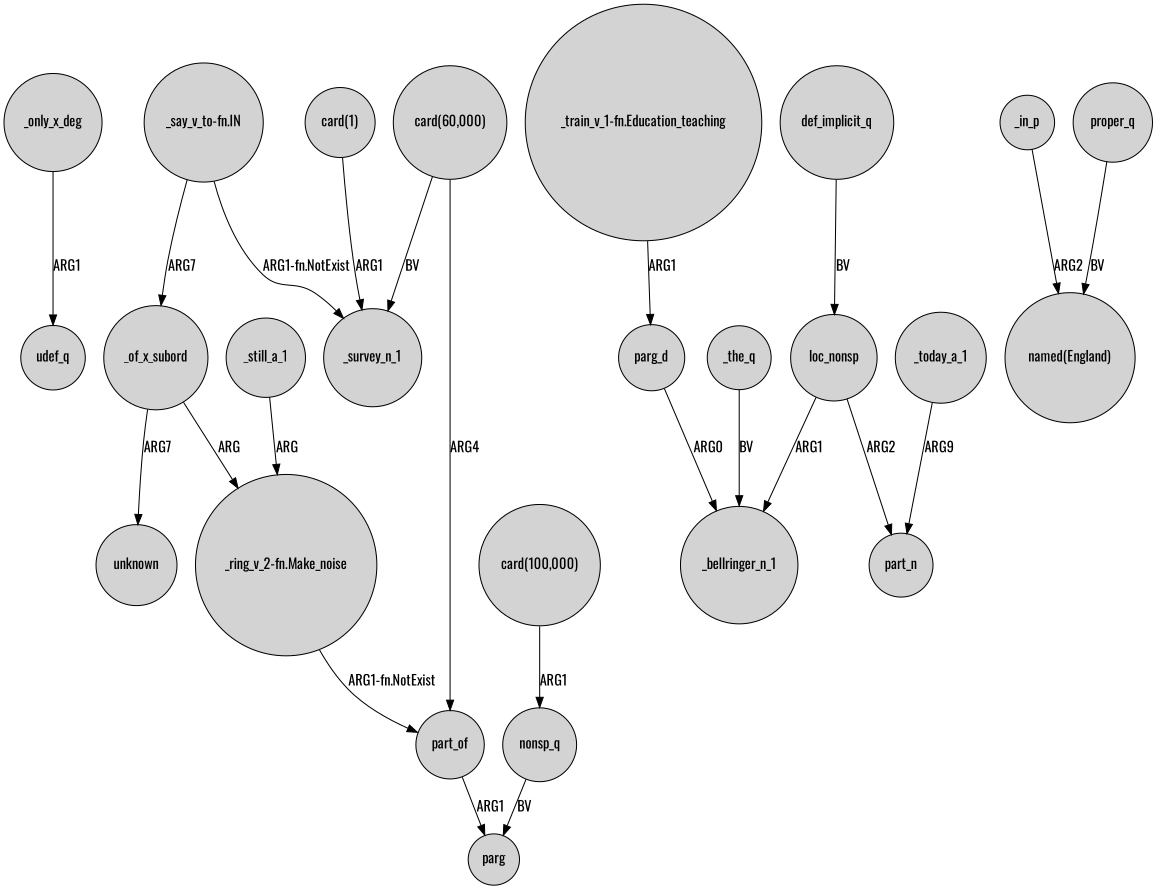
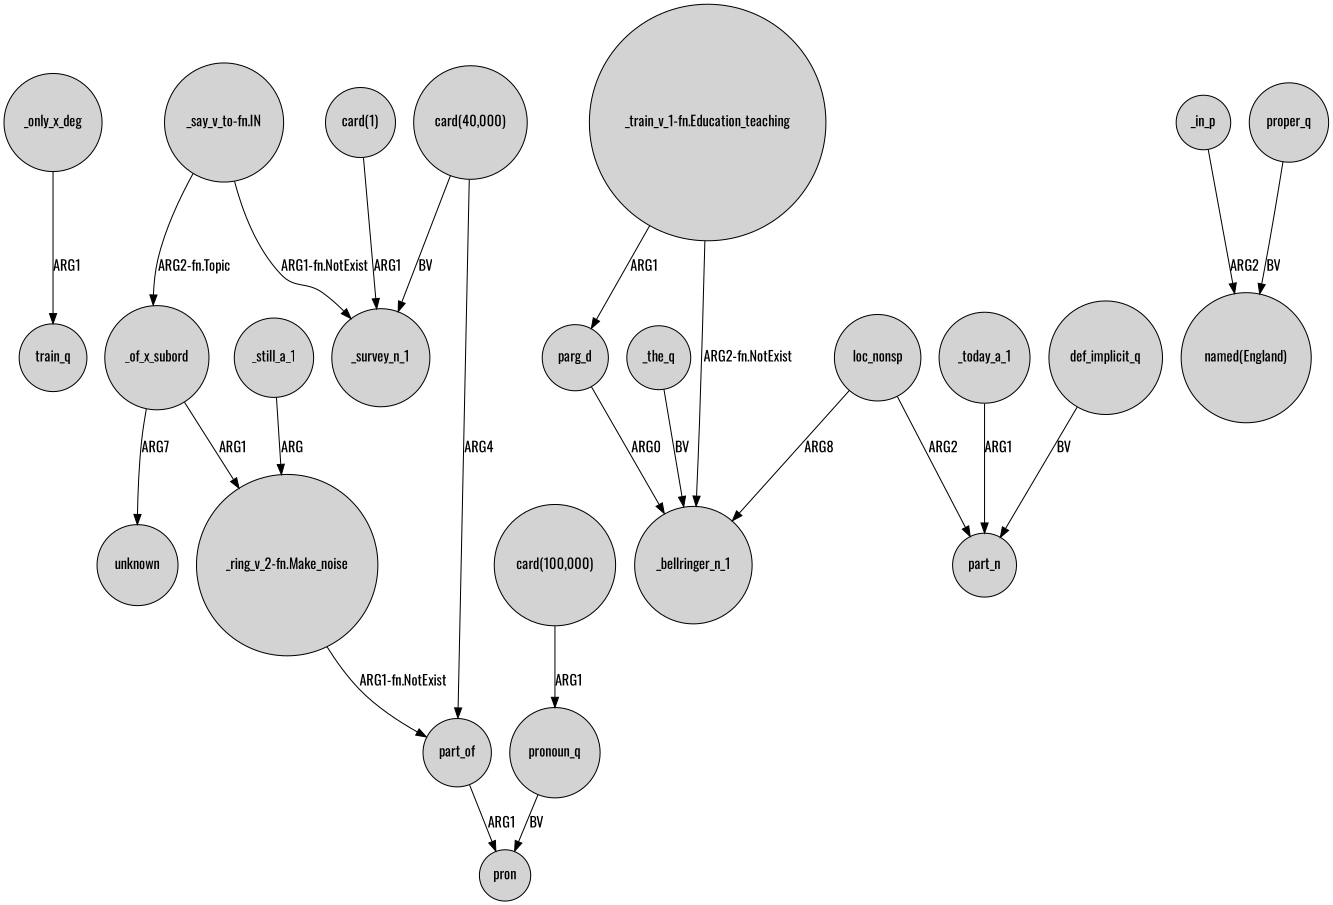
node "card(60,000)": label "card(60,000)" -> "card(40,000)"
edge "def_implicit_q" -> "loc_nonsp": now "def_implicit_q" -> "part_n"
edge "_say_v_to-fn.IN" -> "_of_x_subord": label "ARG7" -> "ARG2-fn.Topic"
node "udef_q": label "udef_q" -> "train_q"
edge "_train_v_1-fn.Education_teaching" -> "_bellringer_n_1": added, label "ARG2-fn.NotExist"
edge "_of_x_subord" -> "_ring_v_2-fn.Make_noise": label "ARG" -> "ARG1"
edge "loc_nonsp" -> "_bellringer_n_1": label "ARG1" -> "ARG8"
edge "_today_a_1" -> "part_n": label "ARG9" -> "ARG1"
node "nonsp_q": label "nonsp_q" -> "pronoun_q"
node "parg": label "parg" -> "pron"
